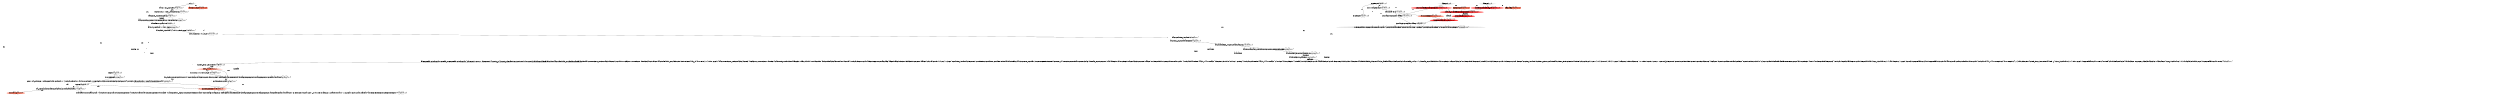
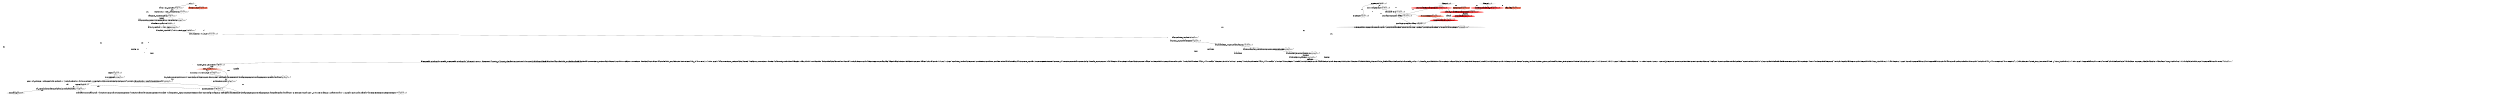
node "openConnections.getAndIncrement()@@@199@@@['0', '0', '1']": fillcolor tomato -> white
node "return retVal@@@236@@@['0', '0', '1']": fillcolor tomato -> lightgray
